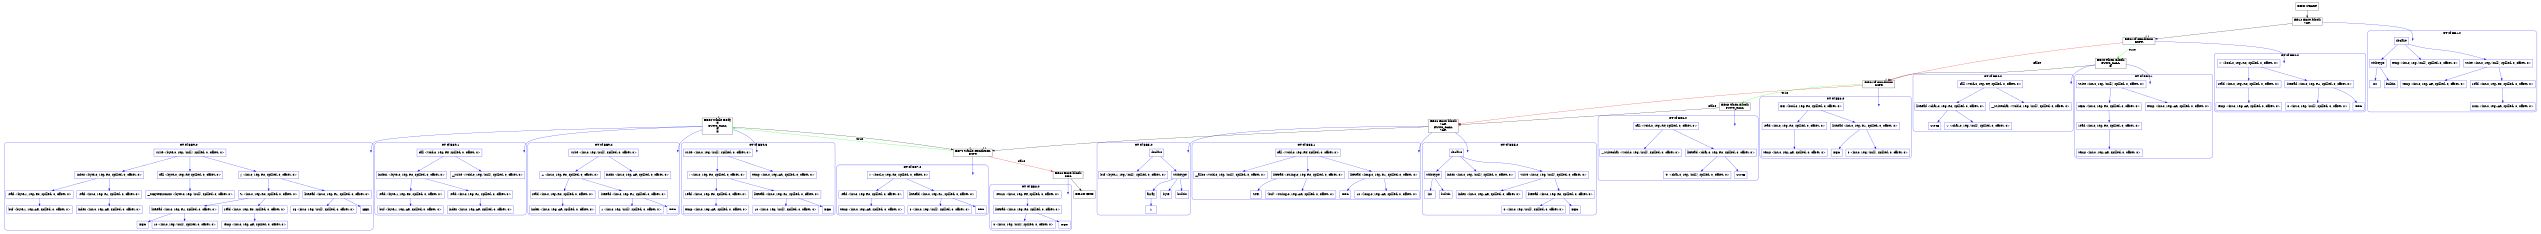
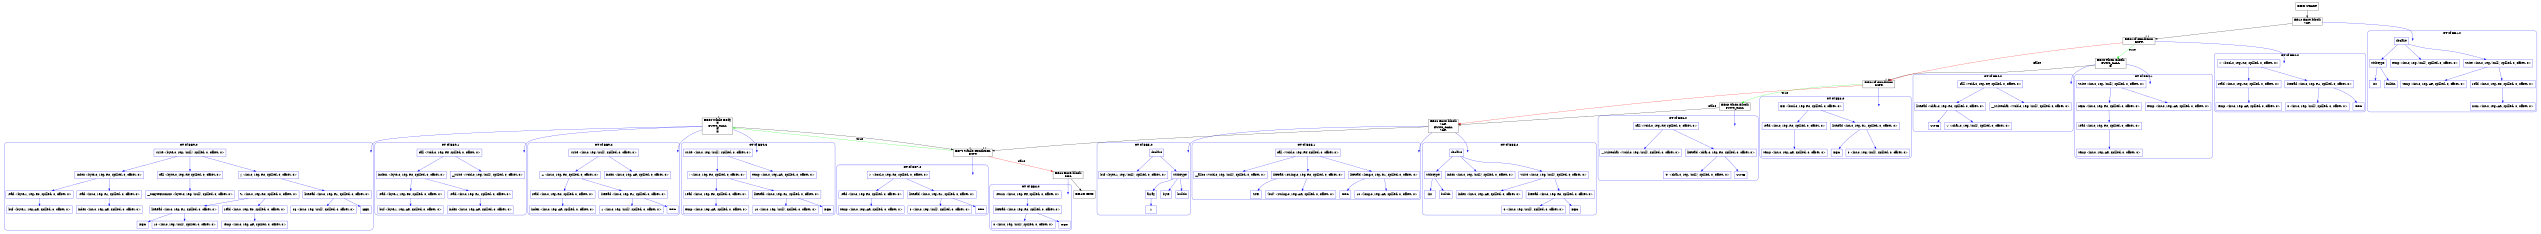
edge "|| <int:0, reg: R0, spilled: 0, offset: 0>" -> "% <int:0, reg: R0, spilled: 0, offset: 0>": removed
